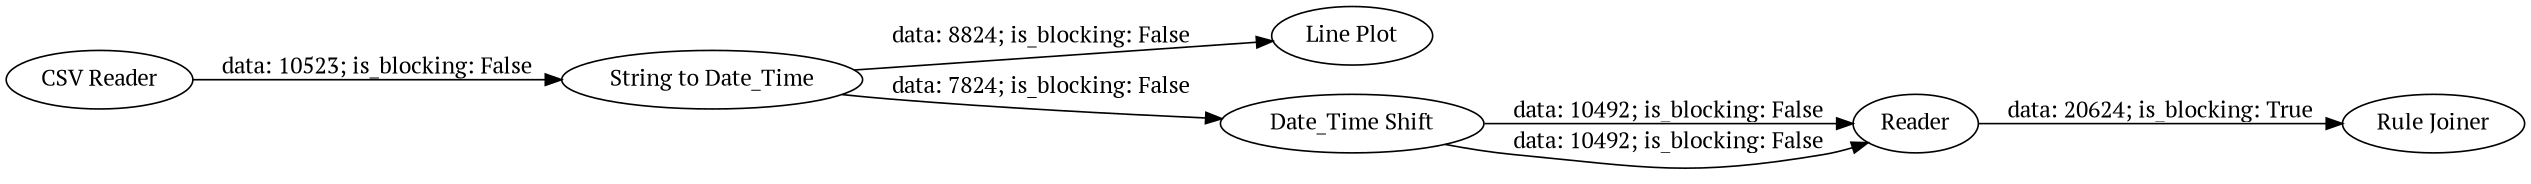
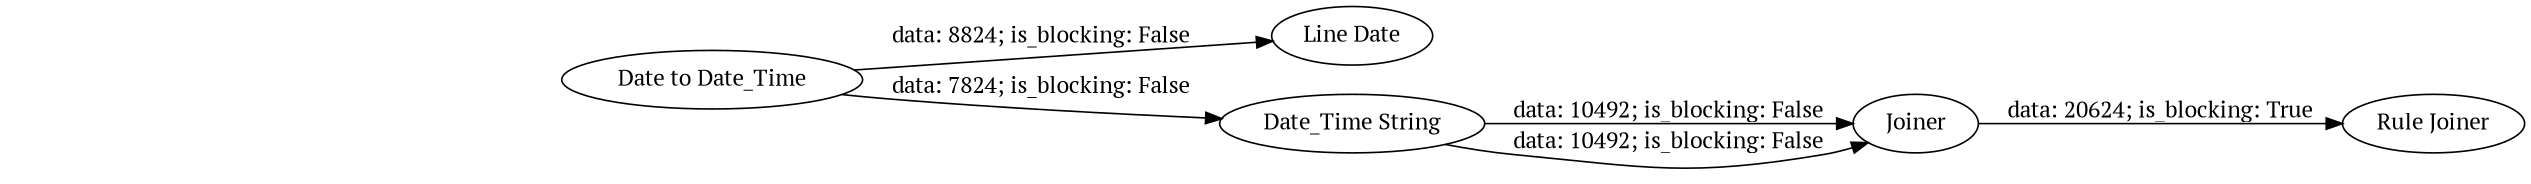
node "Line Plot": label "Line Plot" -> "Line Date"
node "CSV Reader": removed
node "String to Date_Time": label "String to Date_Time" -> "Date to Date_Time"
node "Date_Time Shift": label "Date_Time Shift" -> "Date_Time String"
node "Reader": label "Reader" -> "Joiner"
